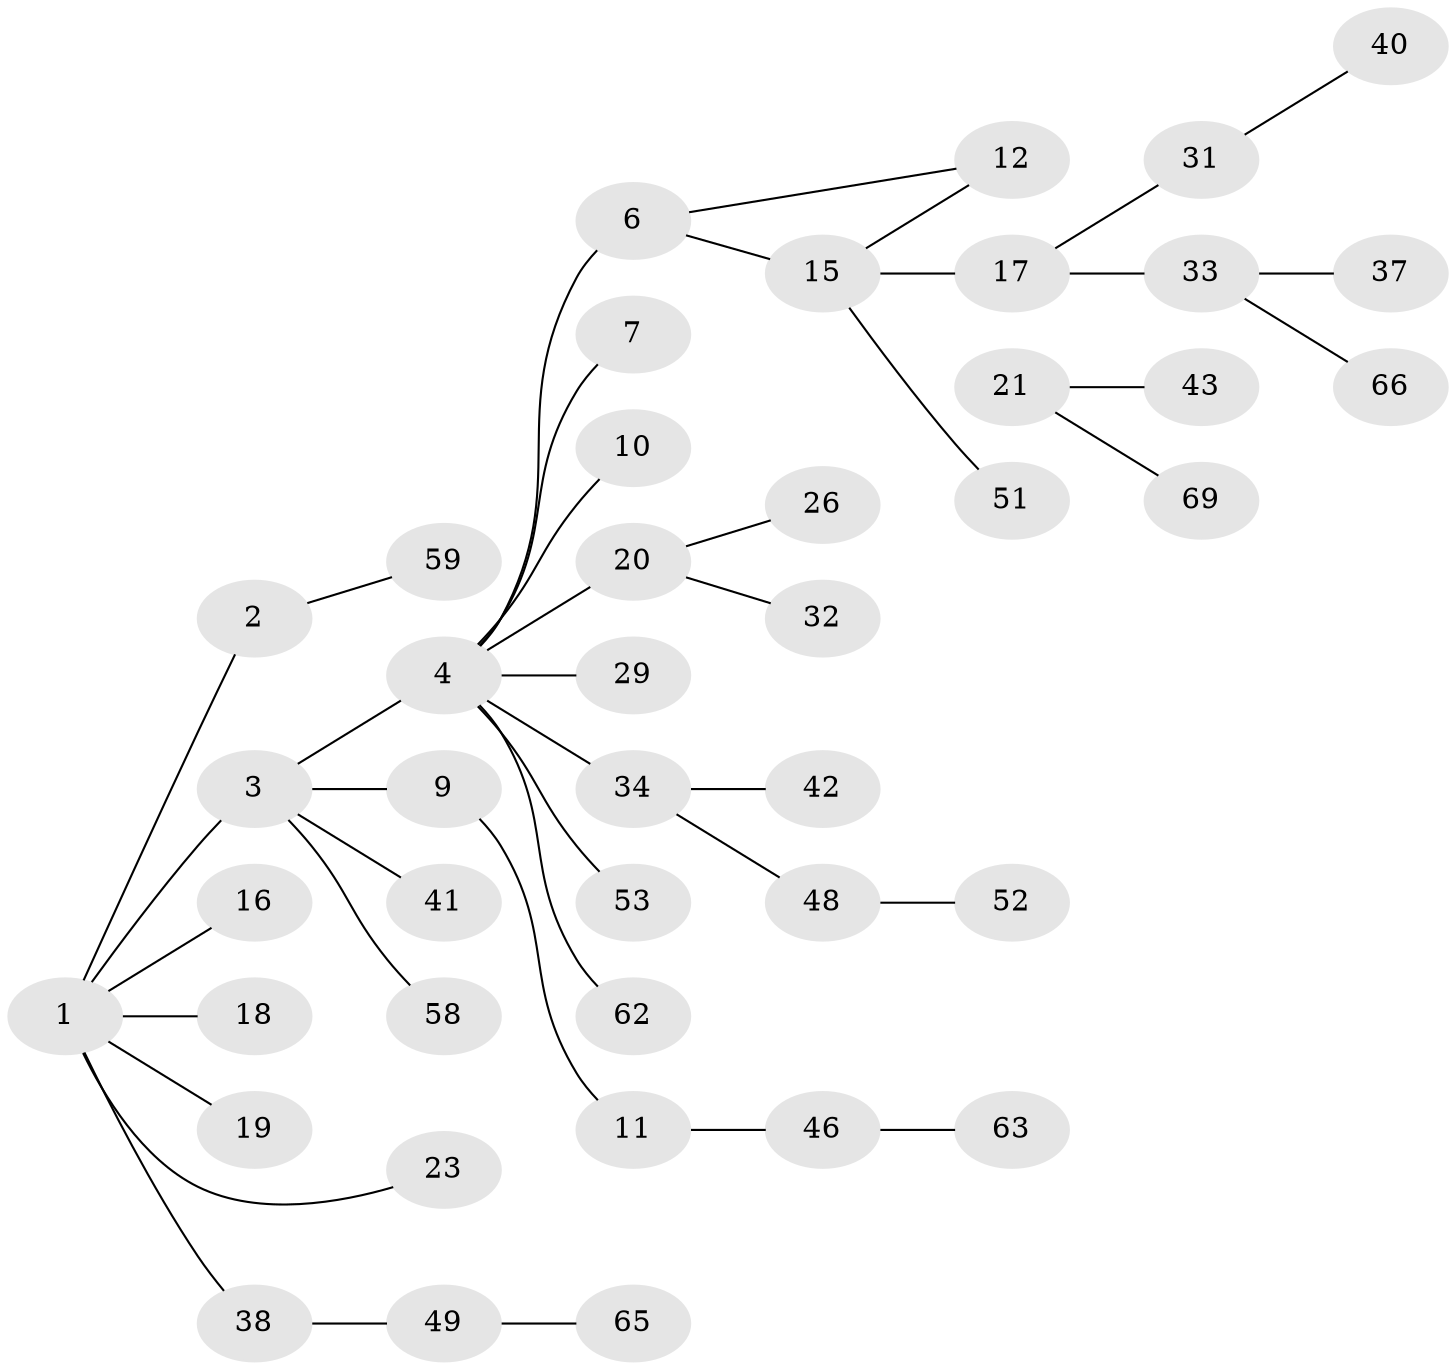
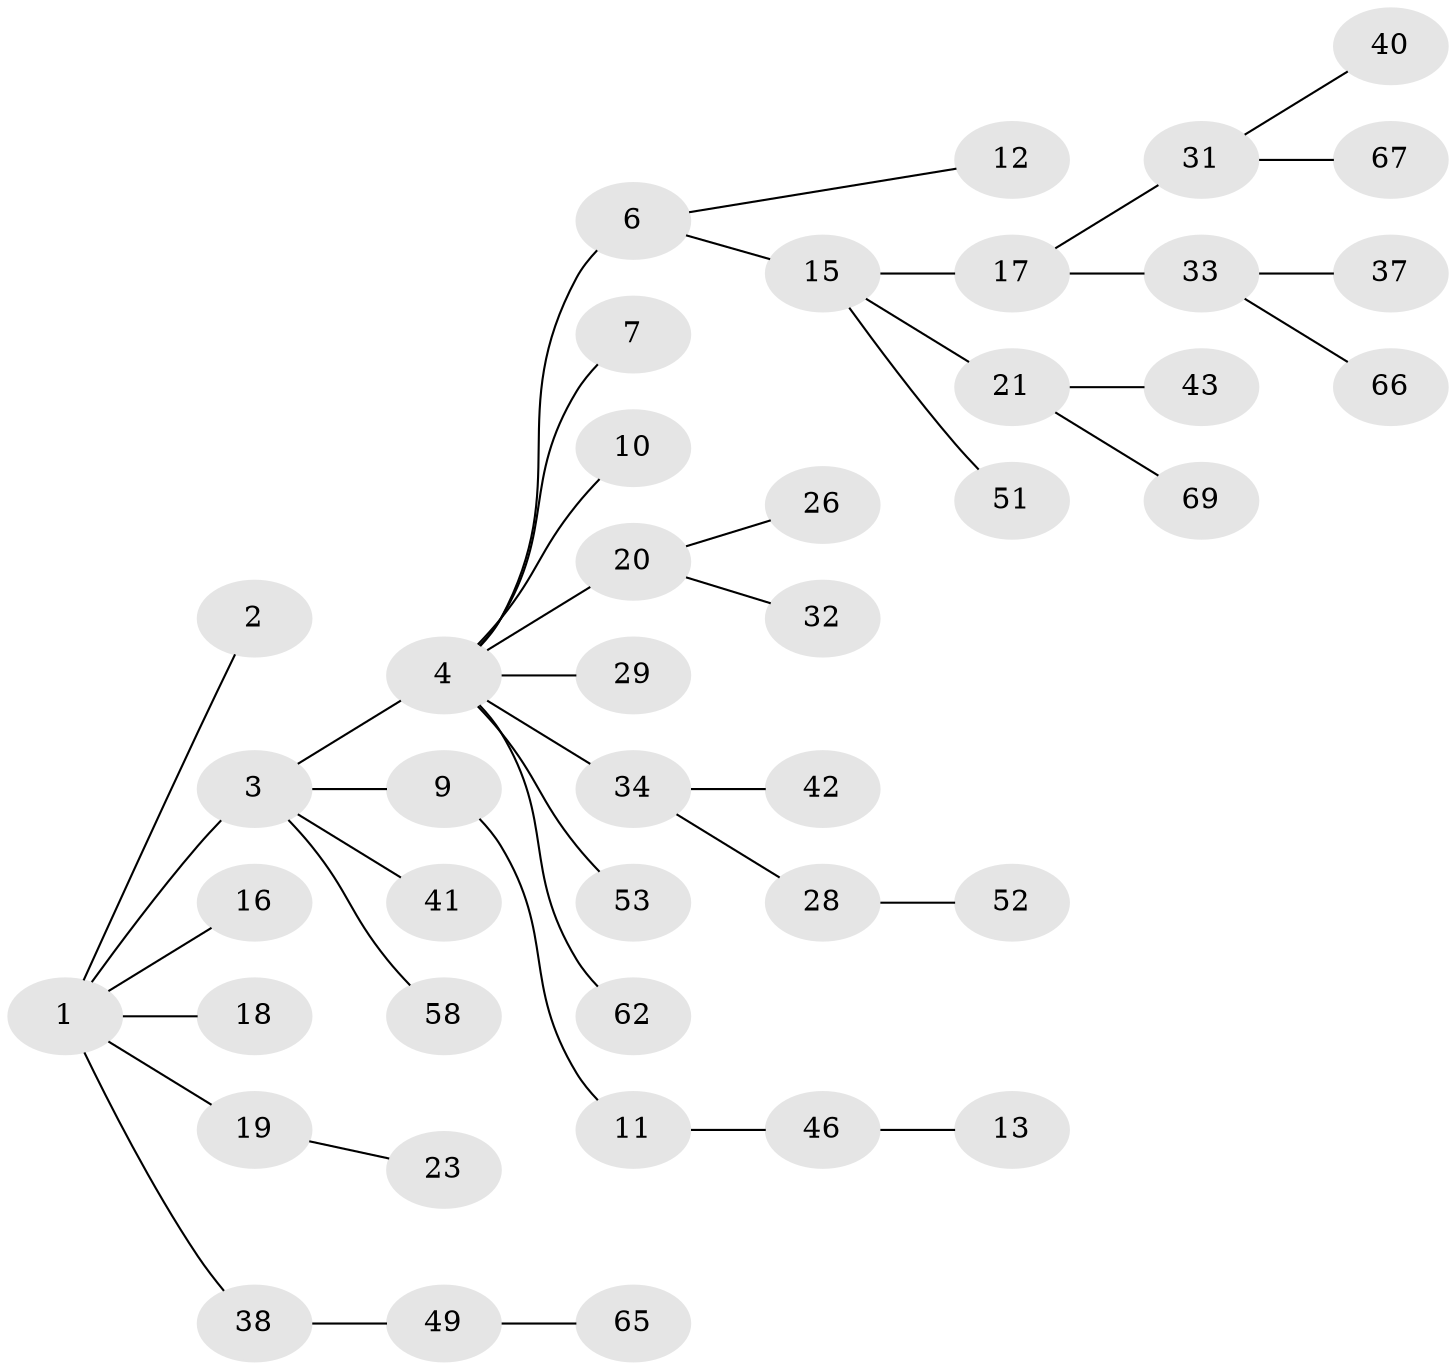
node "67": added
edge "12" -- "15": now "21" -- "15"
node "59": removed
node "48": label "48" -> "28"
node "63": label "63" -> "13"
edge "1" -- "23": now "19" -- "23"
